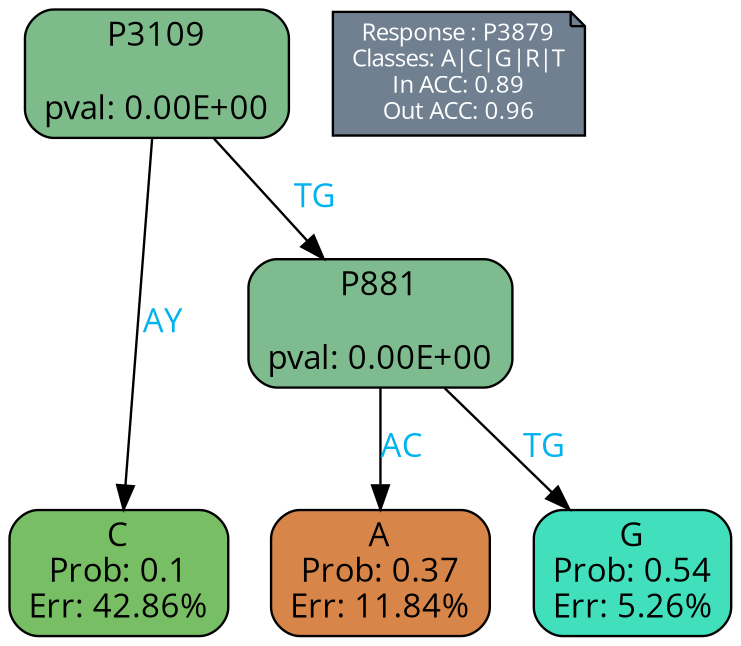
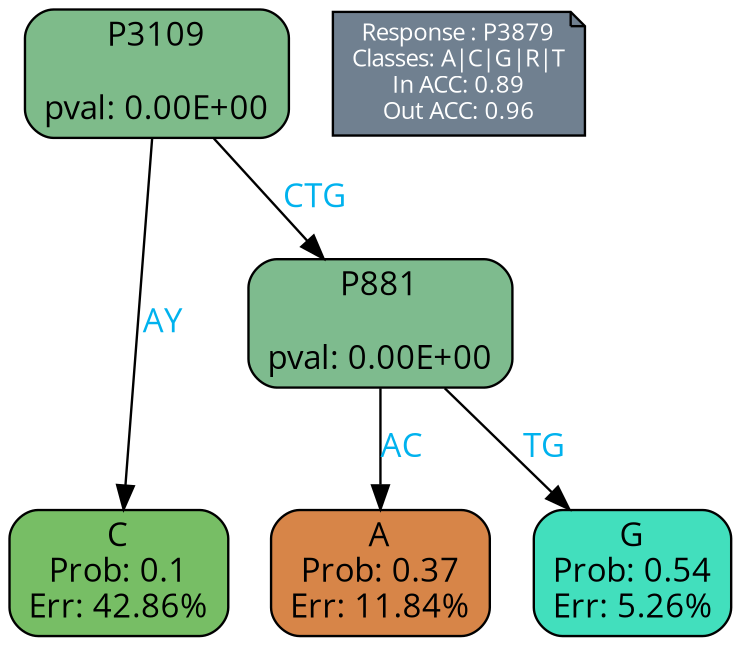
edge "P3109 pval: 0.00E+00" -> "P881 pval: 0.00E+00": label "TG" -> "CTG"
